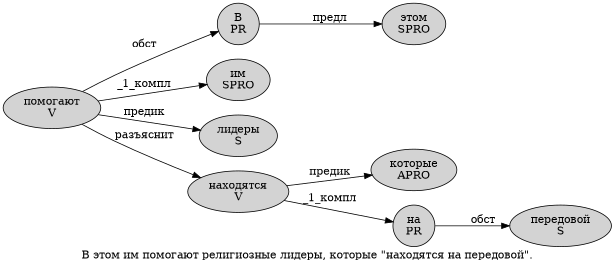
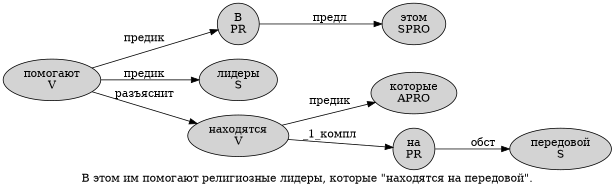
edge "помогают V" -> "В PR": label "обст" -> "предик"
node "им SPRO": removed
